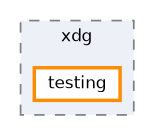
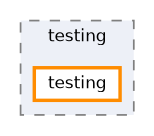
cluster "xdg": label "xdg" -> "testing"
